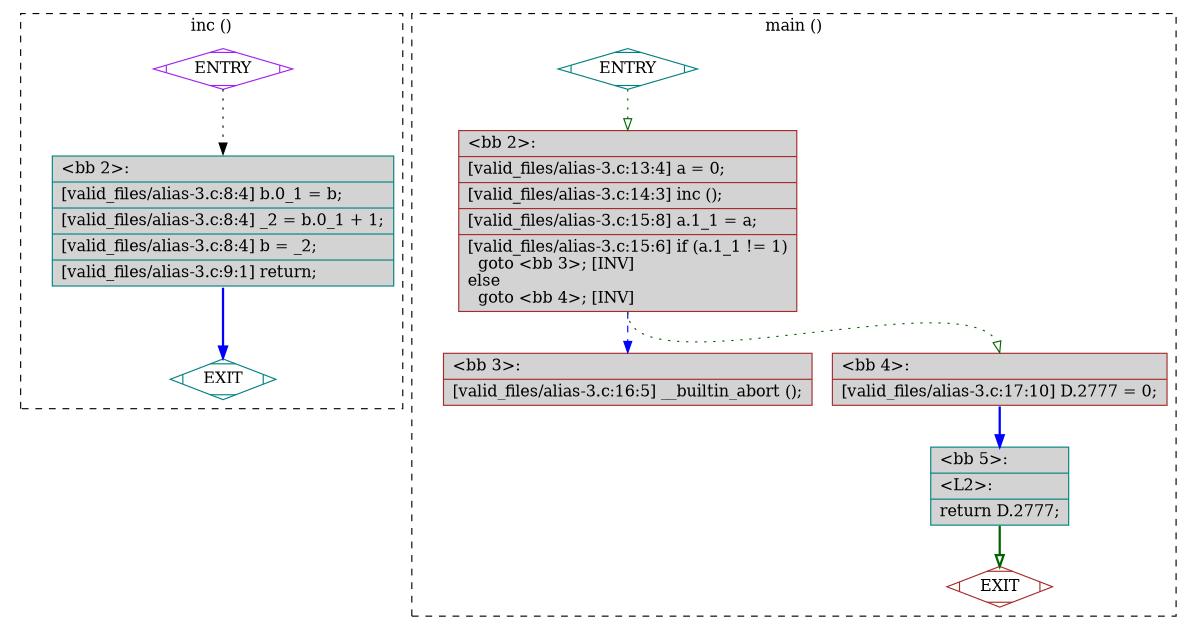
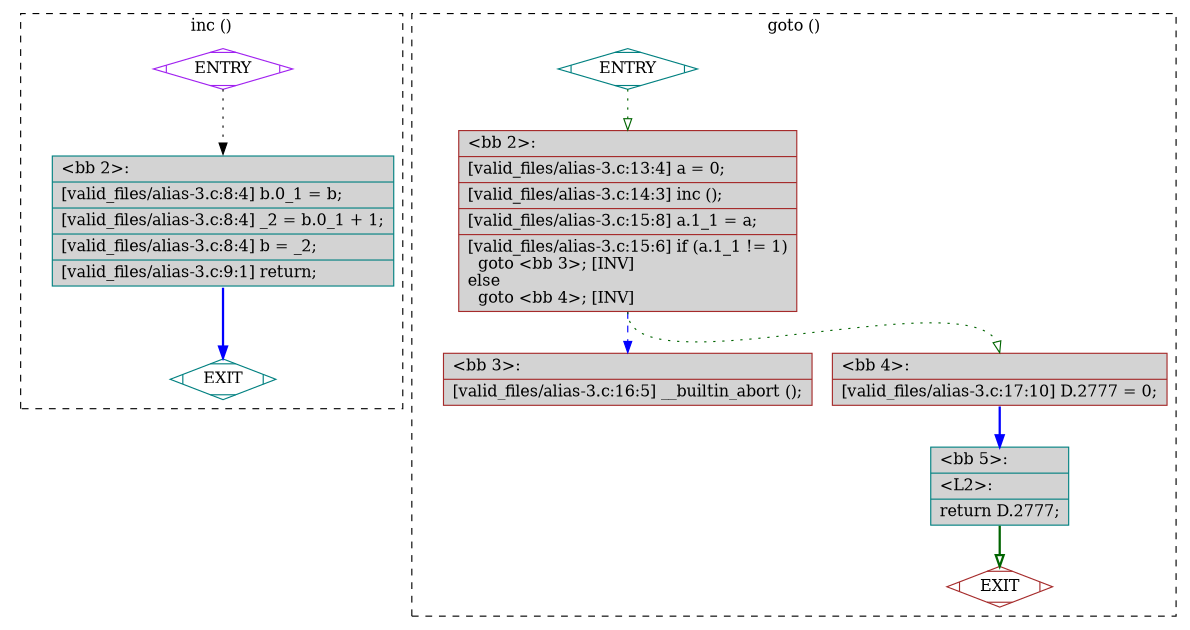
cluster "main ()": label "main ()" -> "goto ()"
